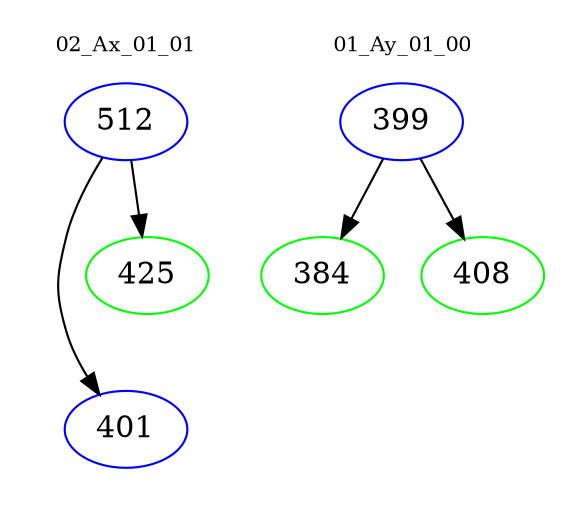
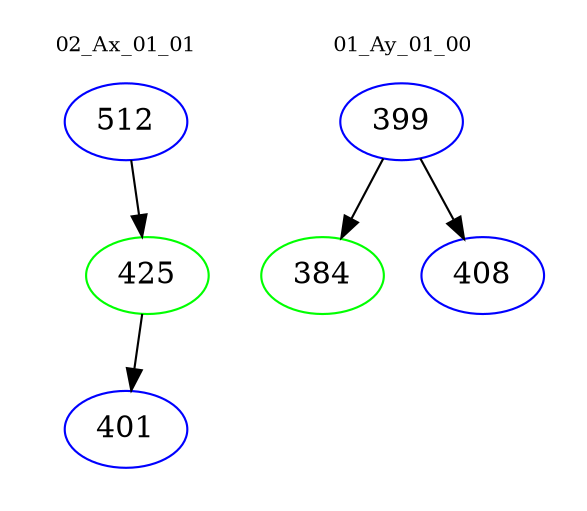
edge "512" -> "401": now "425" -> "401"
node "408": color green -> blue
